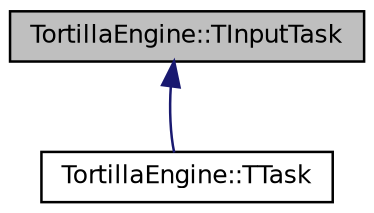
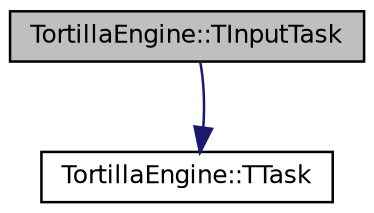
edge "TortillaEngine::TTask" -> "TortillaEngine::TInputTask": reversed
